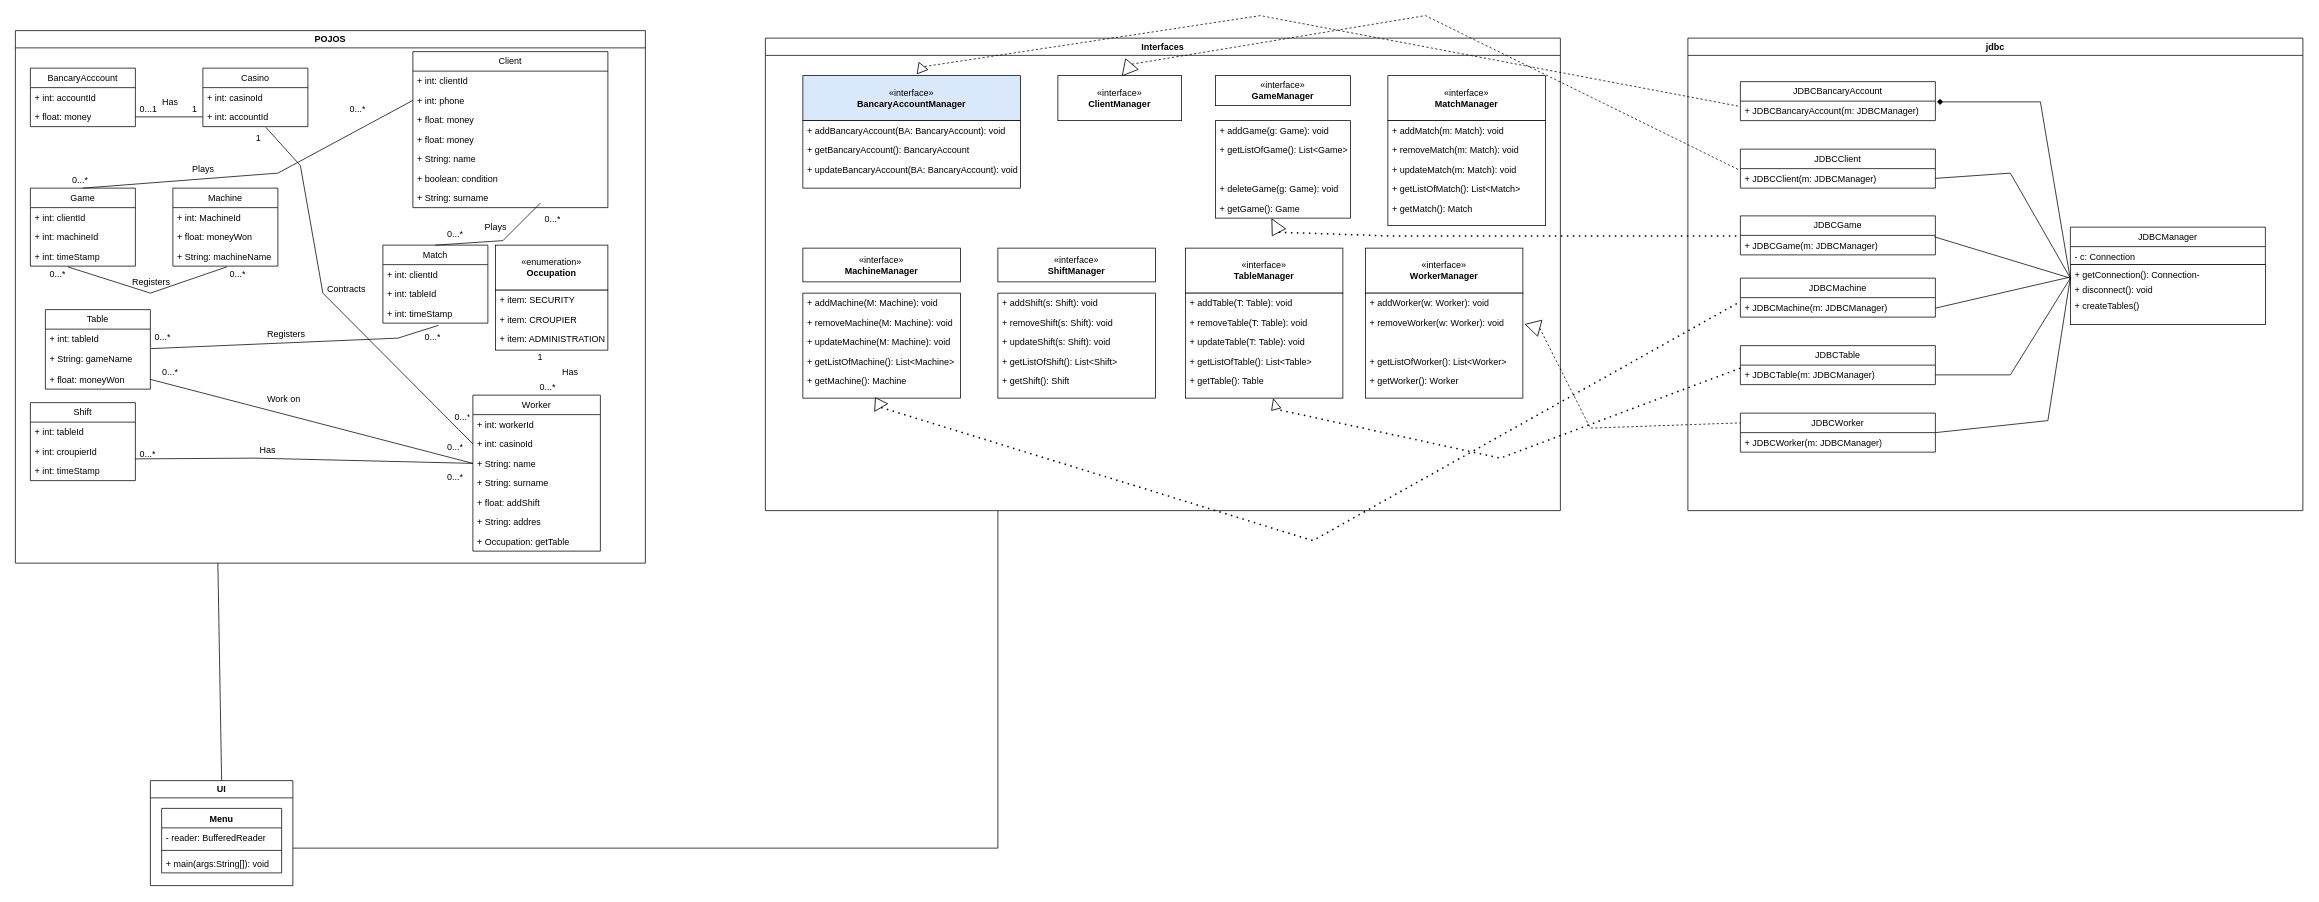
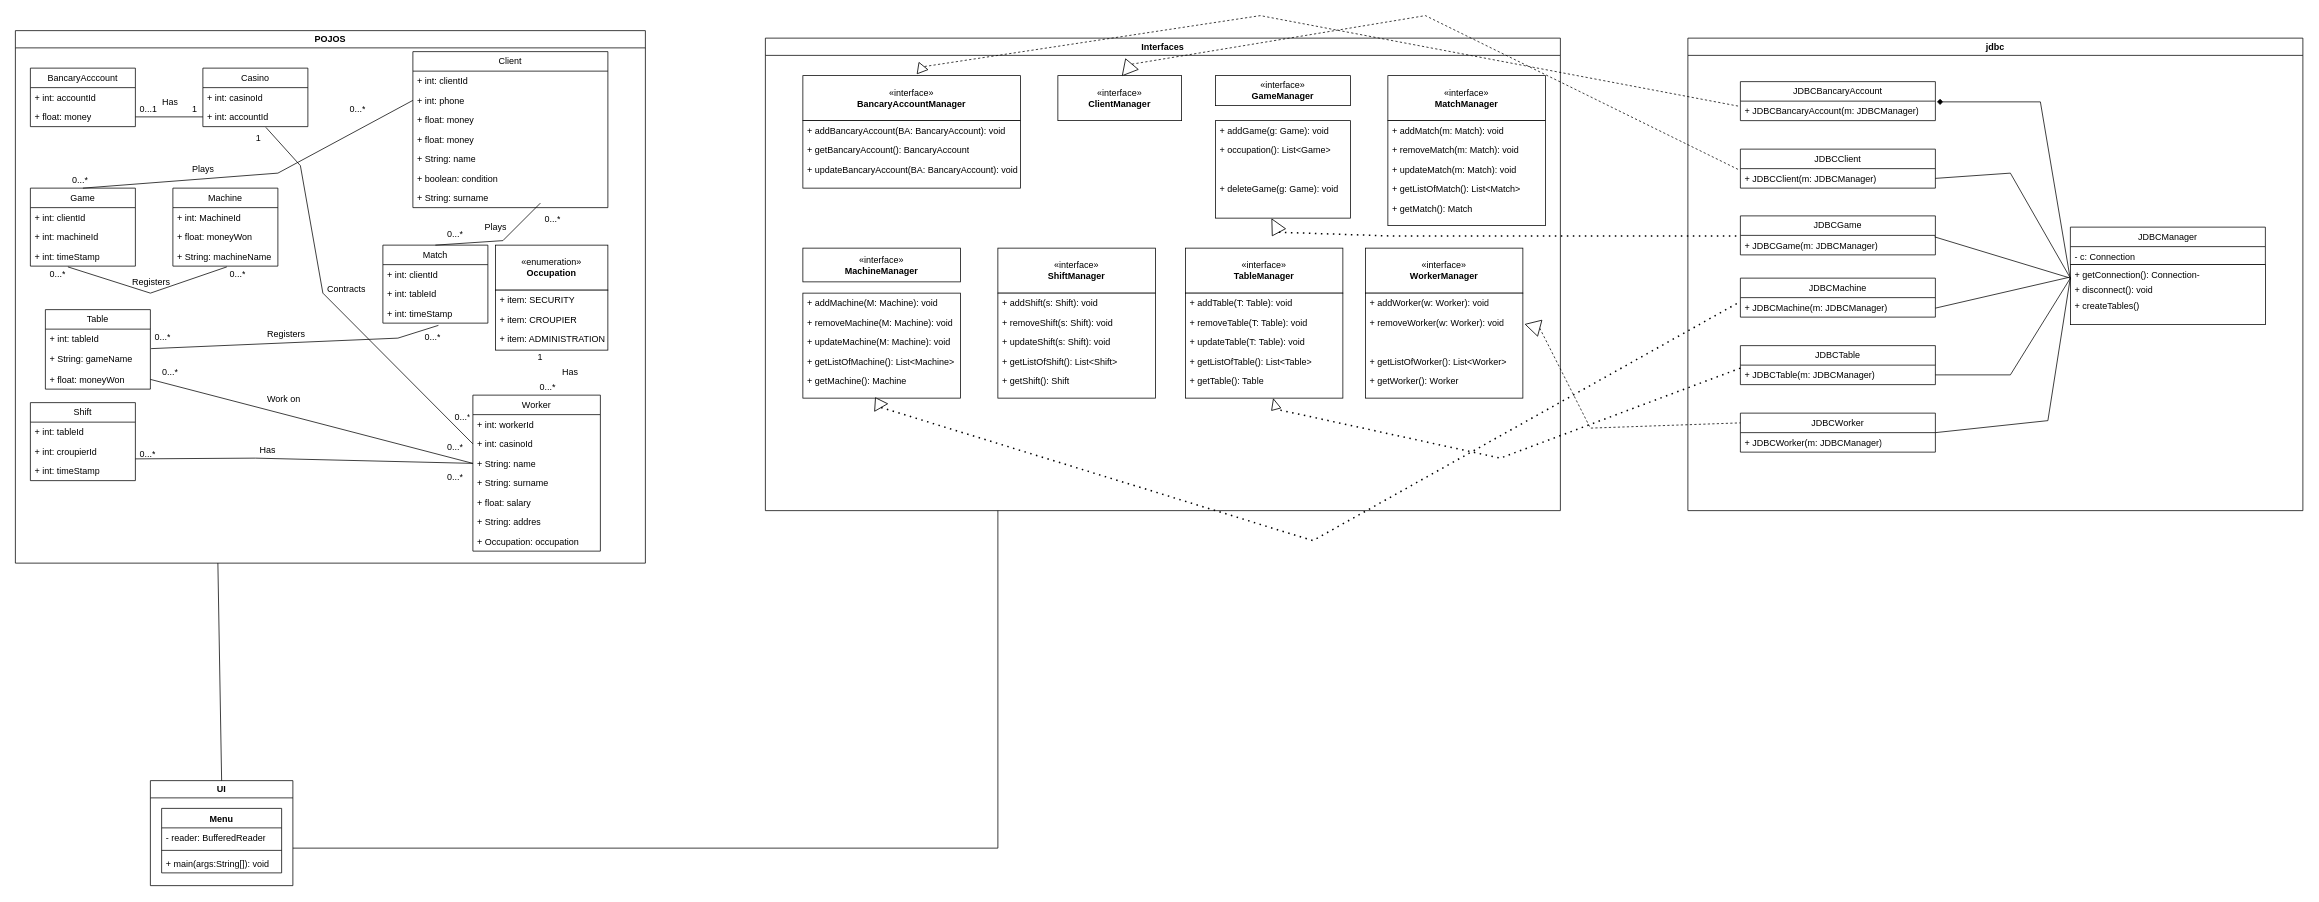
node "«interface» BancaryAccountManager": fillcolor #dae8fc -> #ffffff
node "+ getListOfGame(): List<Game>": label "+ getListOfGame(): List<Game>" -> "+ occupation(): List<Game>"
node "+ getGame(): Game": removed
node "«interface» ShiftManager": size 158x34 -> 158x45
node "+ float: addShift": label "+ float: addShift" -> "+ float: salary"
node "+ Occupation: getTable": label "+ Occupation: getTable" -> "+ Occupation: occupation"
